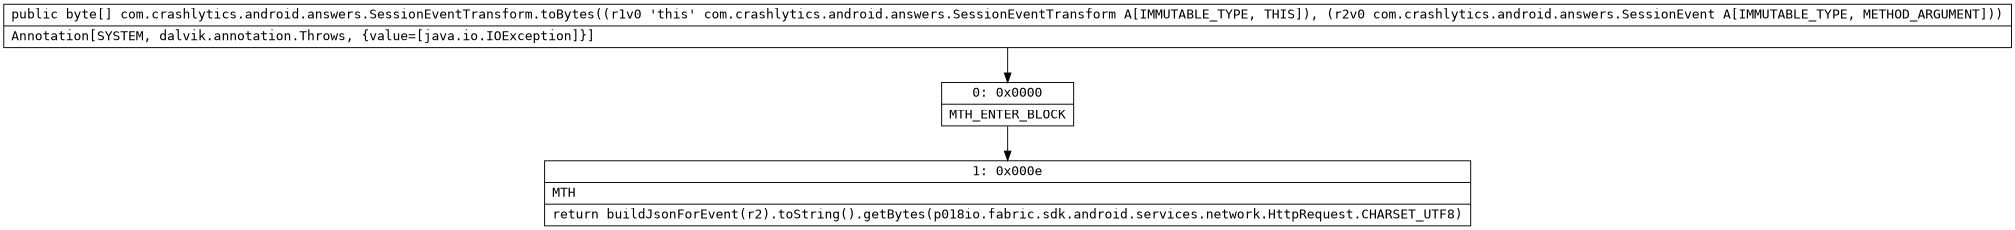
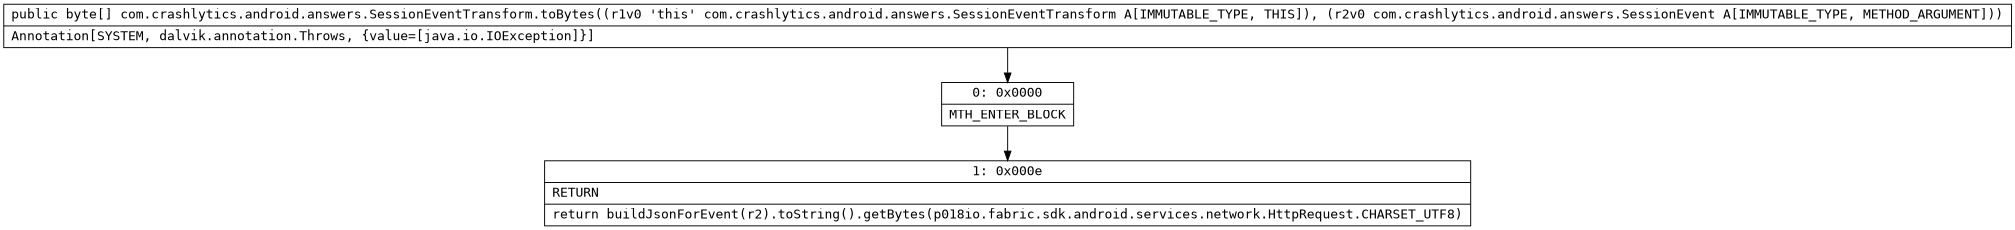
node "1: 0x000e": text "MTH" -> "RETURN"
